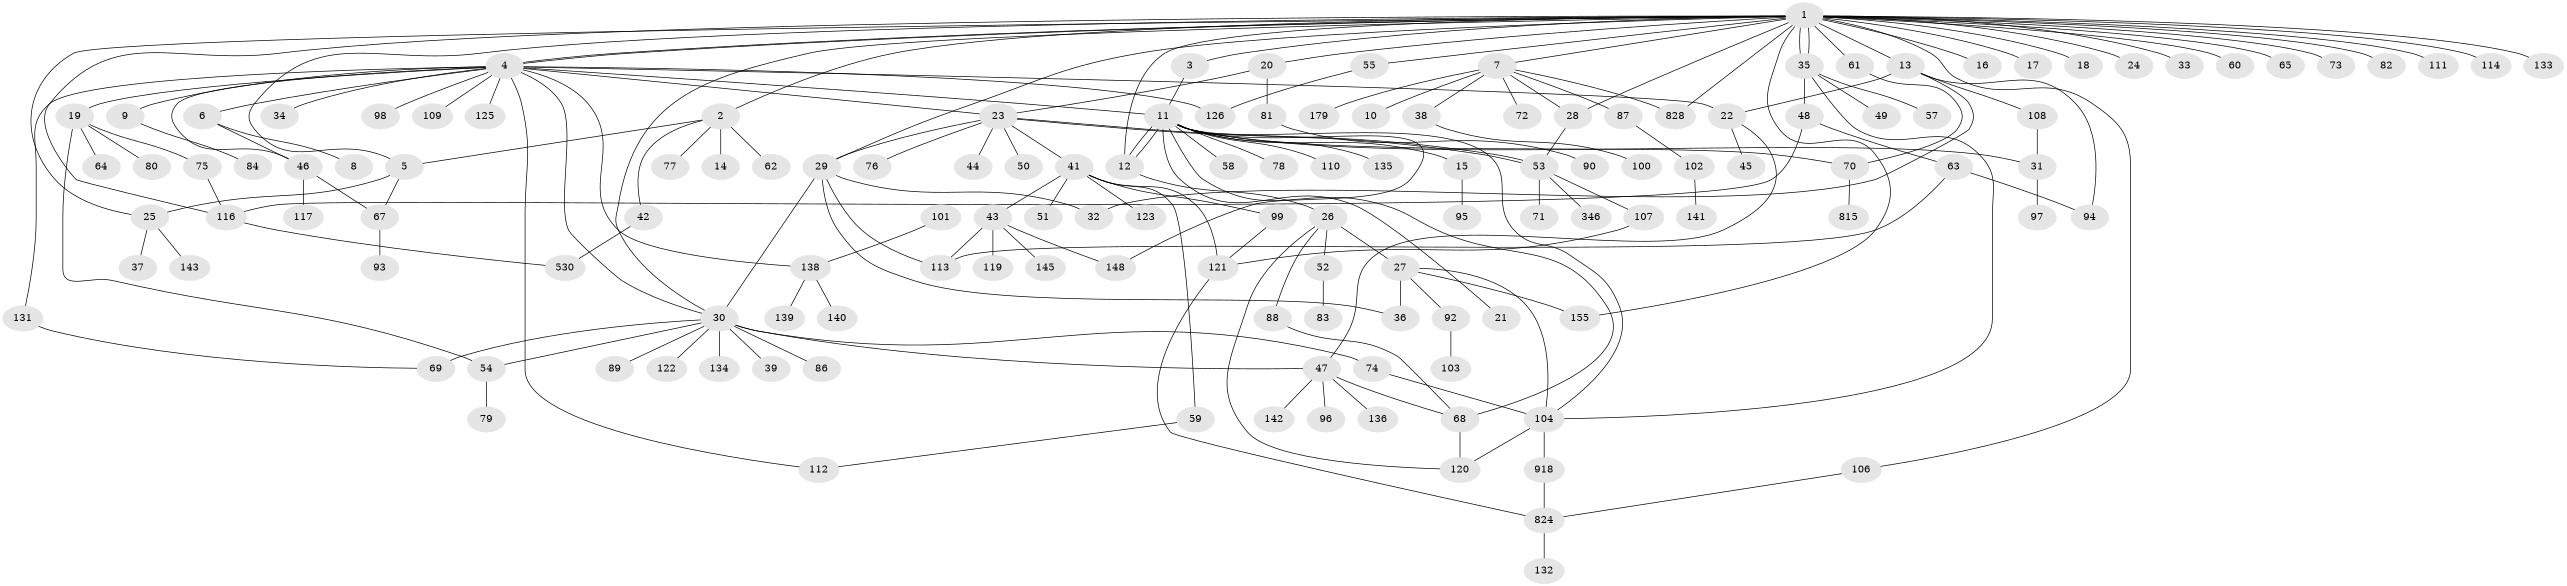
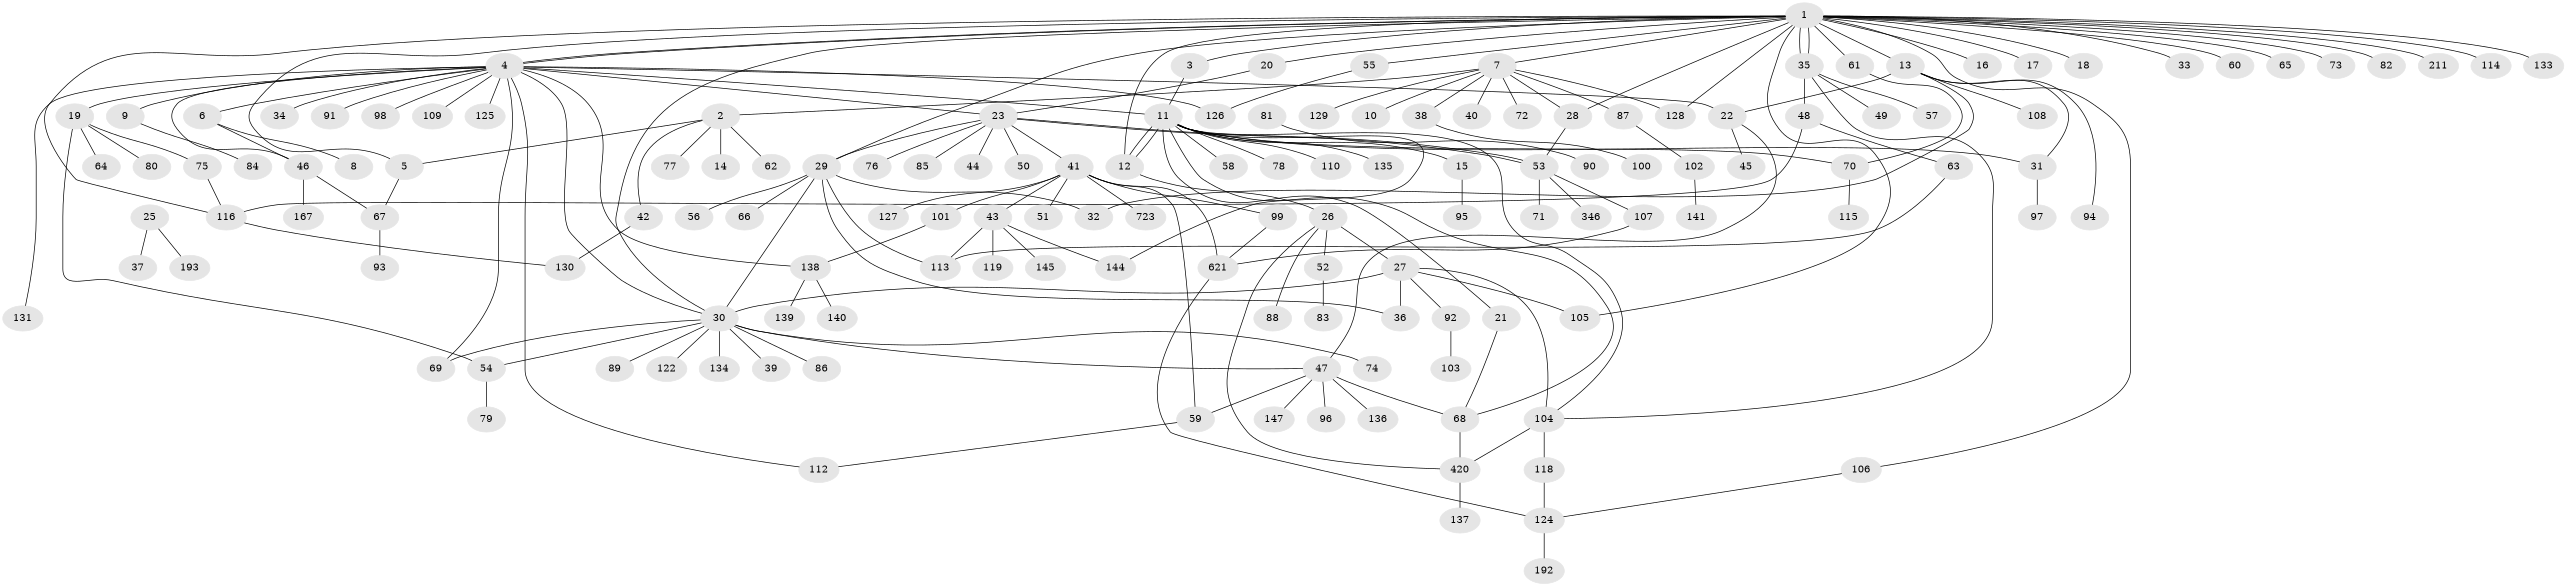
edge "1" -- "2": now "7" -- "2"
edge "1" -- "25": removed
node "24": removed
node "111": label "111" -> "211"
edge "20" -- "81": removed
node "91": added
node "179": label "179" -> "129"
node "40": added
node "828": label "828" -> "128"
edge "108" -- "31": now "13" -- "31"
node "85": added
edge "63" -- "94": removed
edge "5" -- "25": removed
edge "41" -- "101": added
node "117": label "117" -> "167"
node "56": added
node "66": added
node "127": added
node "123": label "123" -> "723"
node "815": label "815" -> "115"
node "143": label "143" -> "193"
node "530": label "530" -> "130"
node "148": label "148" -> "144"
node "121": label "121" -> "621"
edge "27" -- "30": added
node "155": label "155" -> "105"
edge "88" -- "68": now "21" -- "68"
edge "131" -- "69": now "4" -- "69"
edge "47" -- "59": added
edge "74" -- "104": removed
node "142": label "142" -> "147"
node "120": label "120" -> "420"
node "918": label "918" -> "118"
node "137": added
node "824": label "824" -> "124"
node "132": label "132" -> "192"
